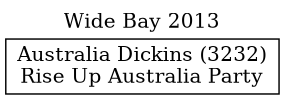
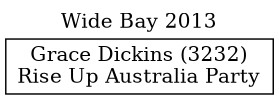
node "Australia Dickins (3232) Rise Up Australia Party": label "Australia Dickins (3232) Rise Up Australia Party" -> "Grace Dickins (3232) Rise Up Australia Party"
